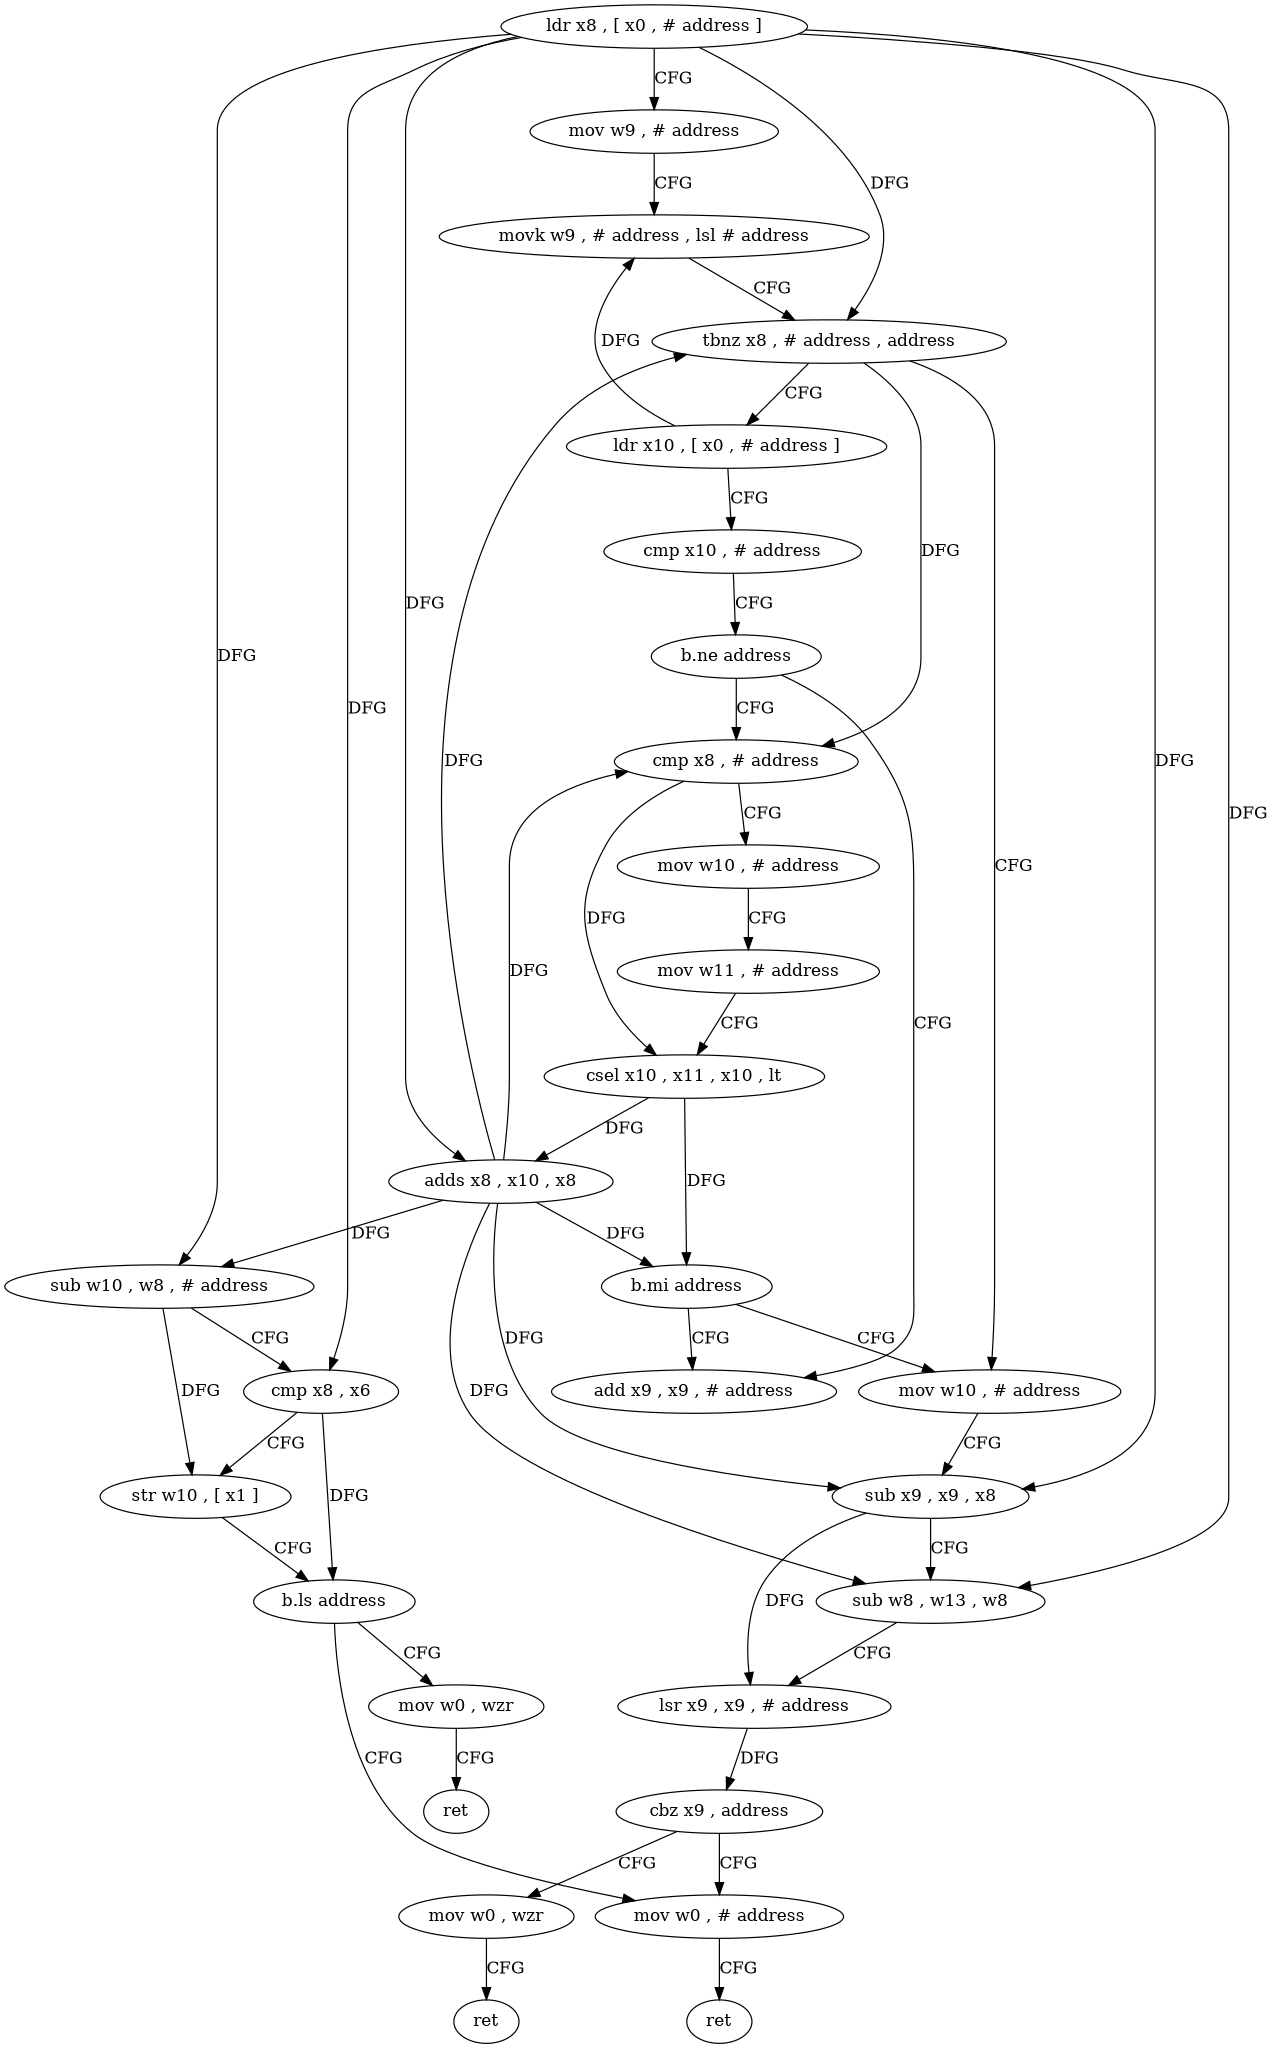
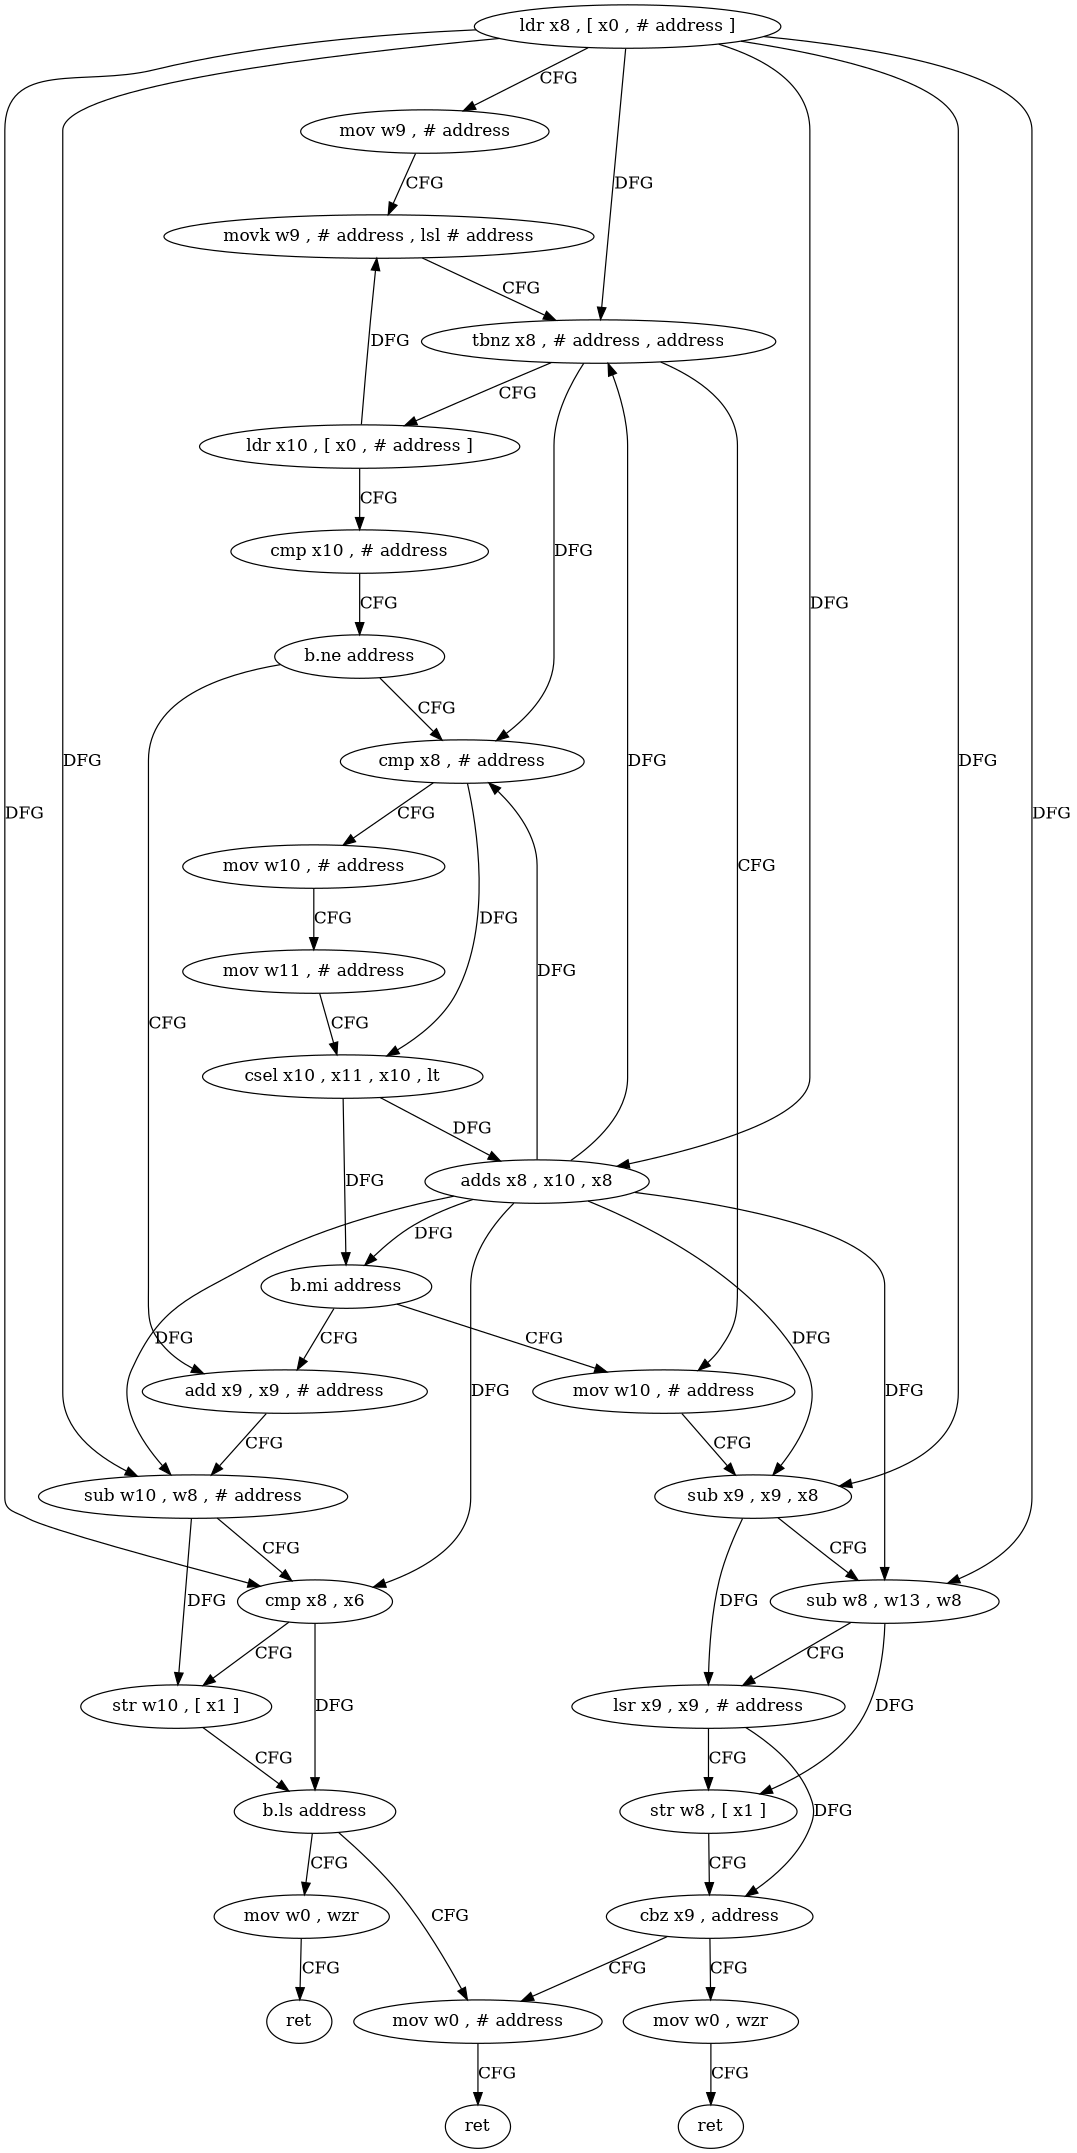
edge "adds x8 , x10 , x8" -> "cmp x8 , x6": added, label "DFG"
edge "add x9 , x9 , # address" -> "sub w10 , w8 , # address": added, label "CFG"
node "str w8 , [ x1 ]": added
